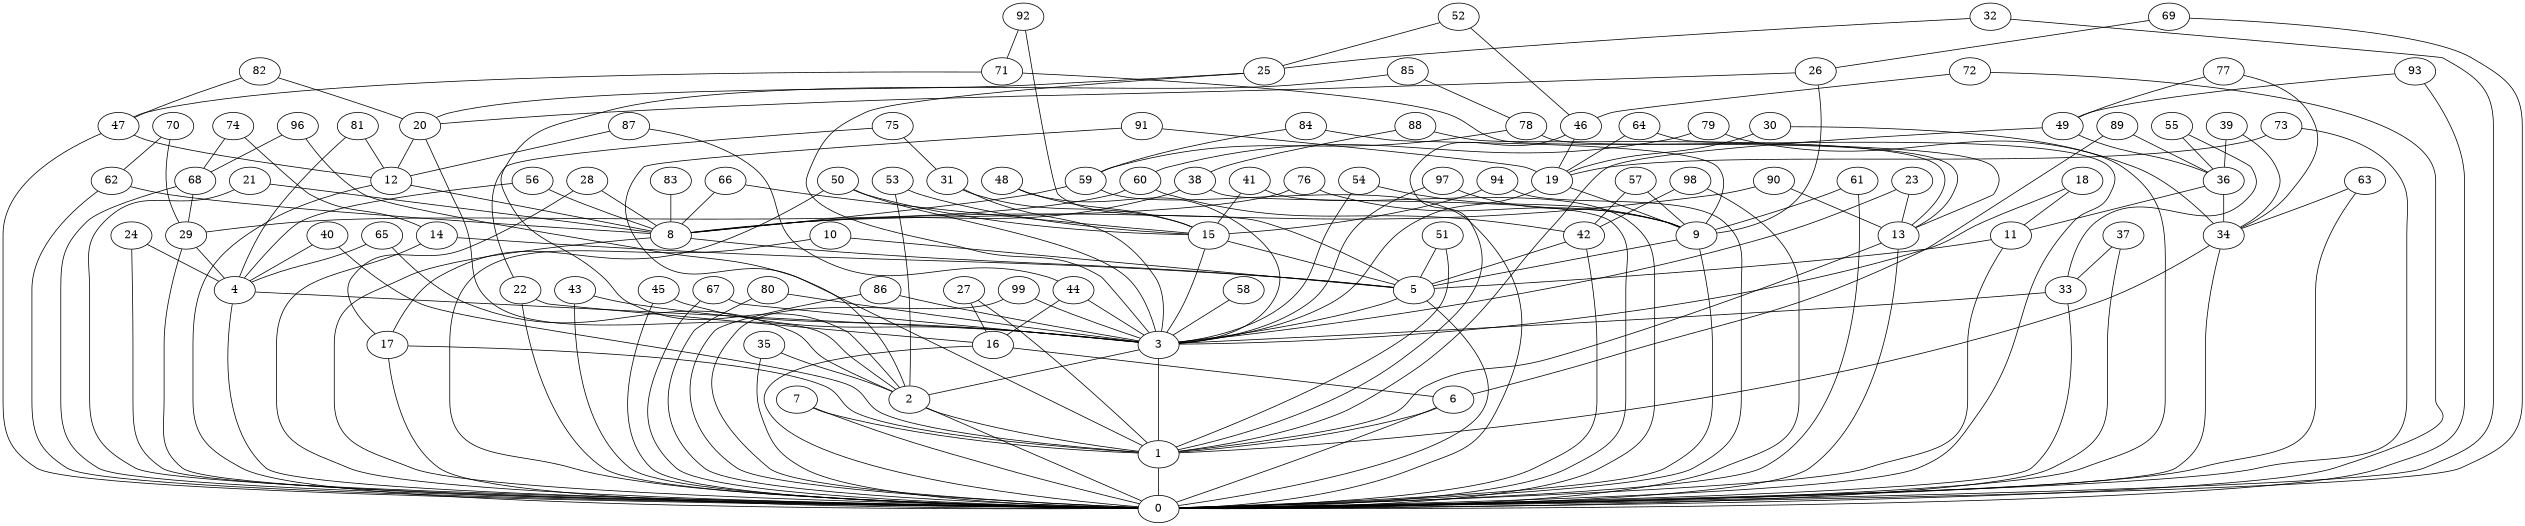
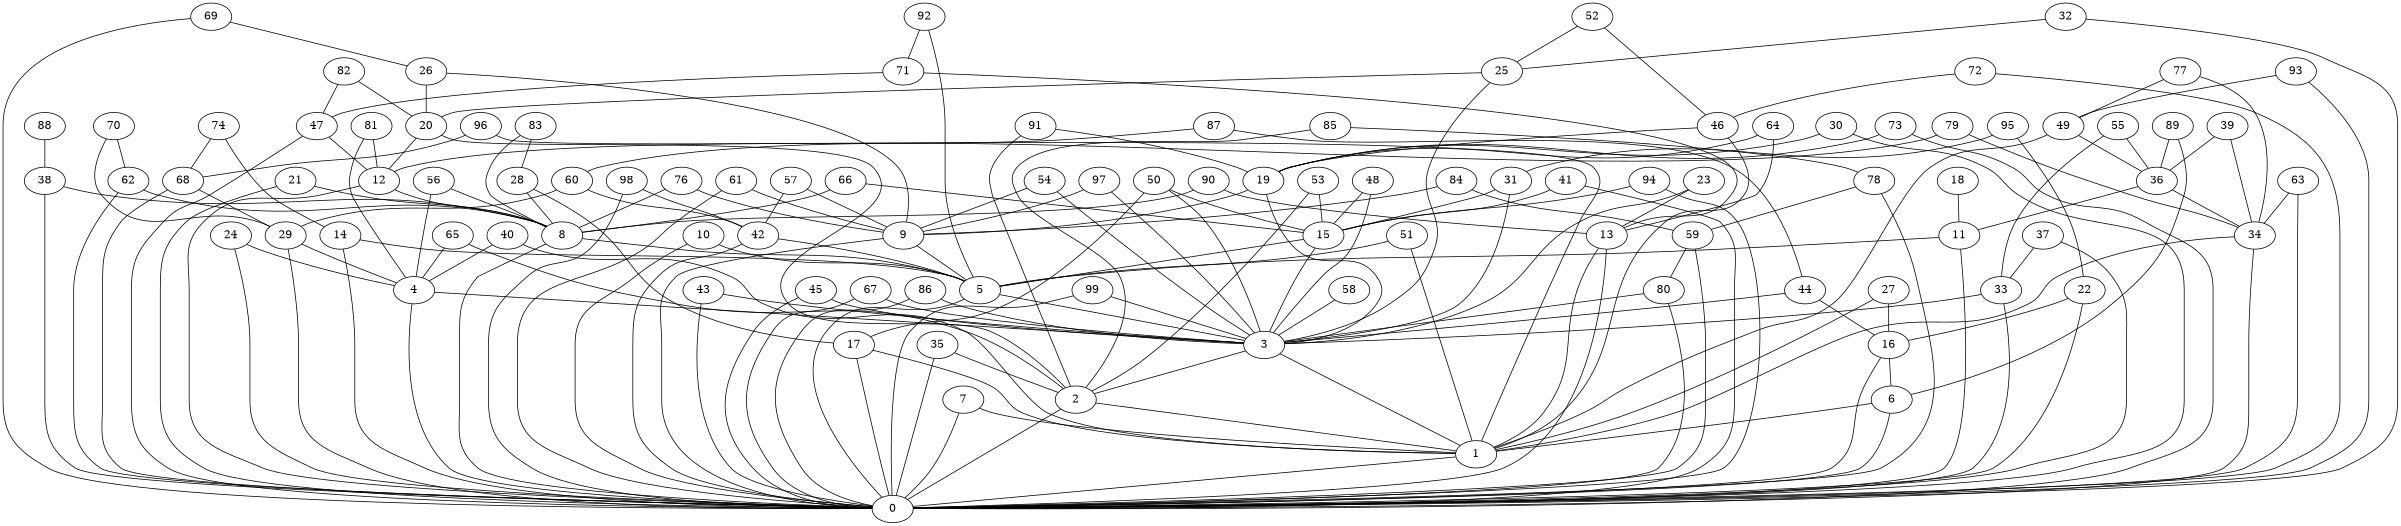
node "75": label "75" -> "95"
edge "88" -- "13": removed
edge "83" -- "28": added
edge "59" -- "8": now "59" -- "80"
edge "18" -- "3": removed
